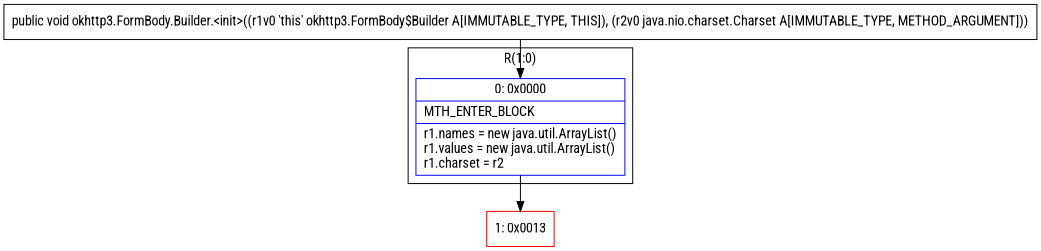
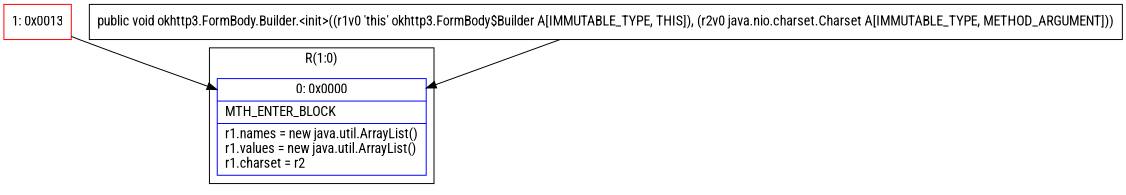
edge "0: 0x0000" -> "1: 0x0013": reversed
